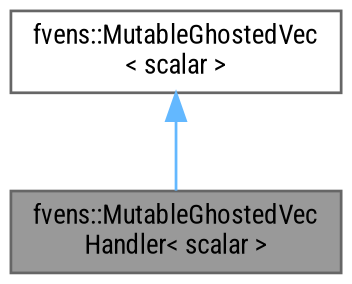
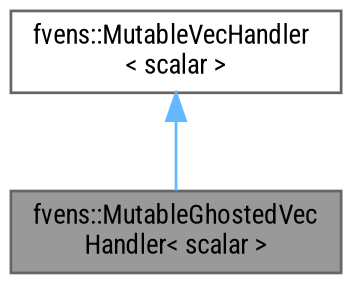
node "fvens::MutableGhostedVec < scalar >": label "fvens::MutableGhostedVec < scalar >" -> "fvens::MutableVecHandler < scalar >"
